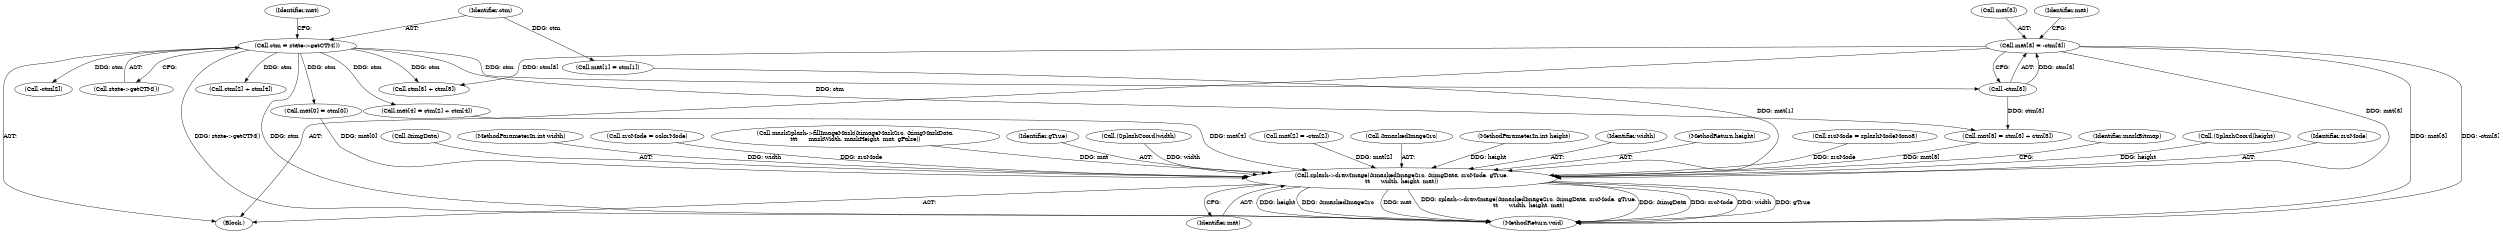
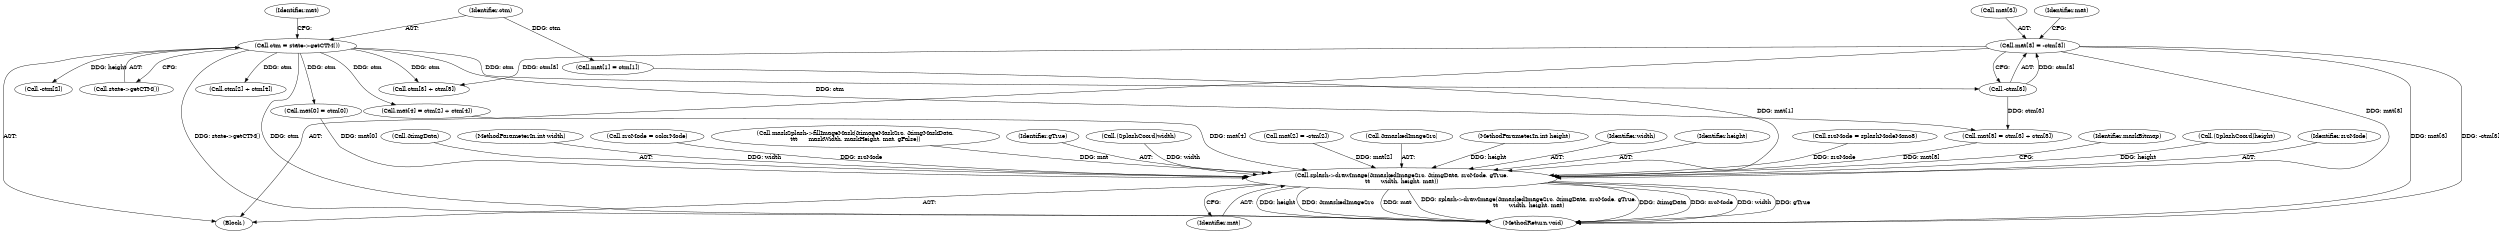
edge "(Call,ctm = state->getCTM())" -> "(Call,-ctm[2])": label "DDG: ctm" -> "DDG: height"
node "(MethodReturn,height)": label "(MethodReturn,height)" -> "(Identifier,height)"
